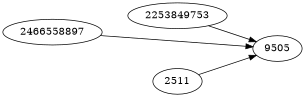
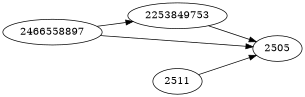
edge "2466558897" -> "2253849753": added
node "9505": label "9505" -> "2505"
